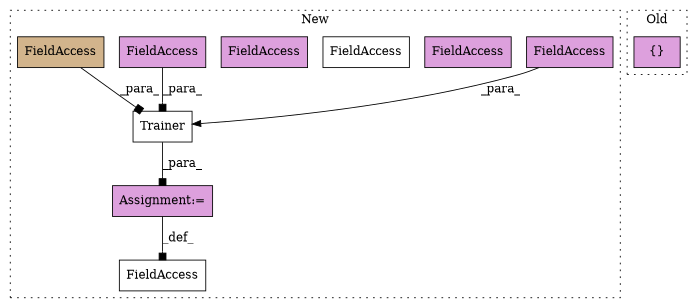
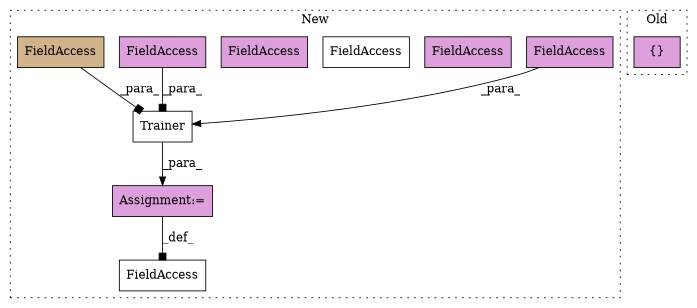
edge "Trainer" -> "Assignment:=": arrowhead box -> normal
